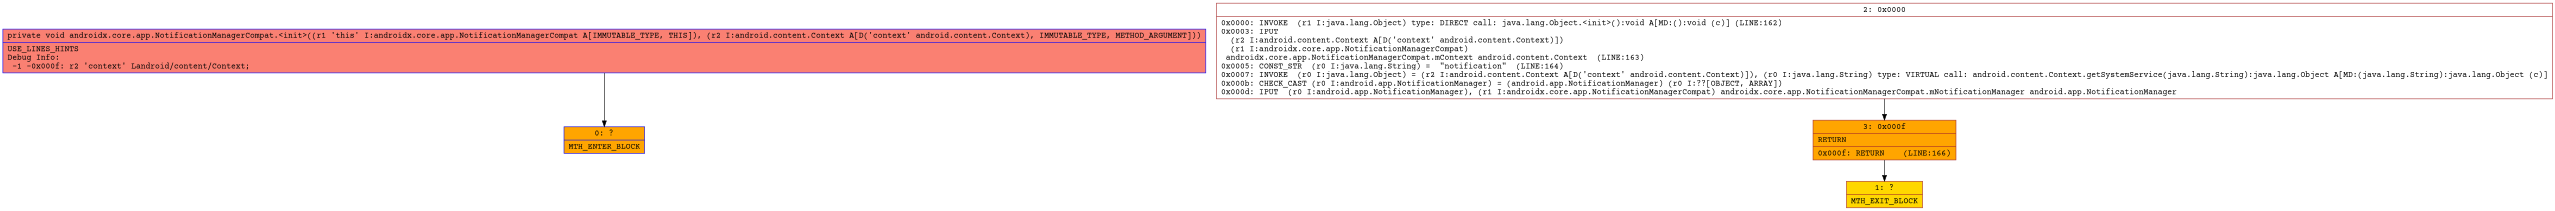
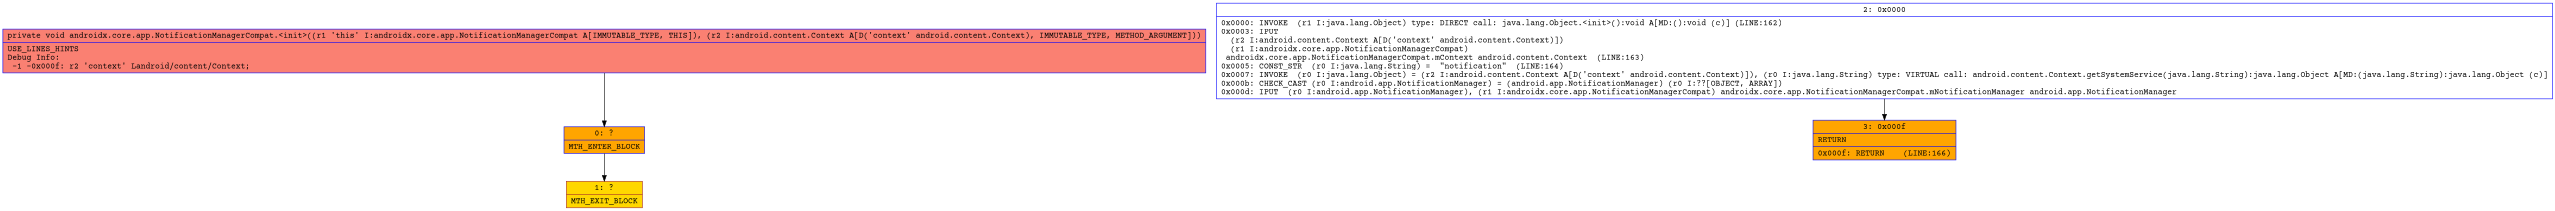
node "2: 0x0000": color brown -> blue
node "3: 0x000f": color brown -> blue
edge "3: 0x000f" -> "1: ?": now "0: ?" -> "1: ?"
